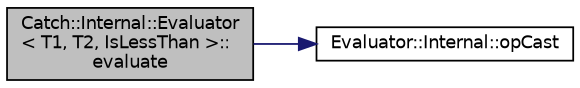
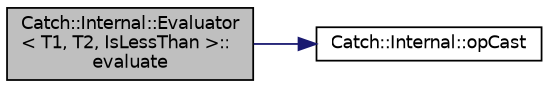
node "Evaluator::Internal::opCast": label "Evaluator::Internal::opCast" -> "Catch::Internal::opCast"
